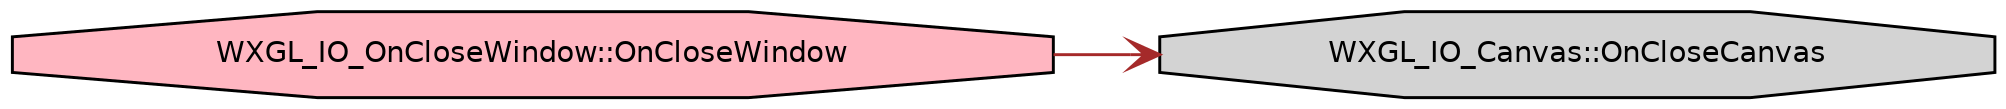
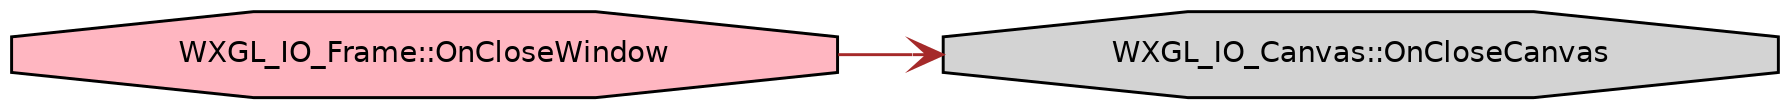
node "WXGL_IO_OnCloseWindow::OnCloseWindow": label "WXGL_IO_OnCloseWindow::OnCloseWindow" -> "WXGL_IO_Frame::OnCloseWindow"
